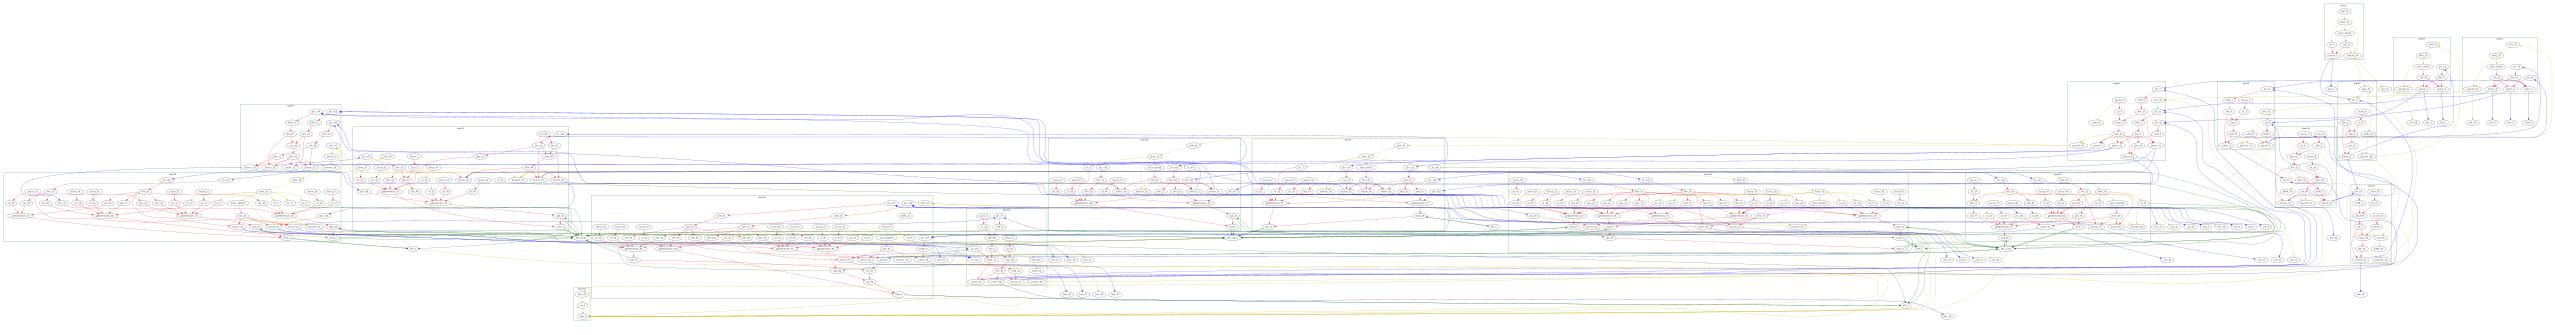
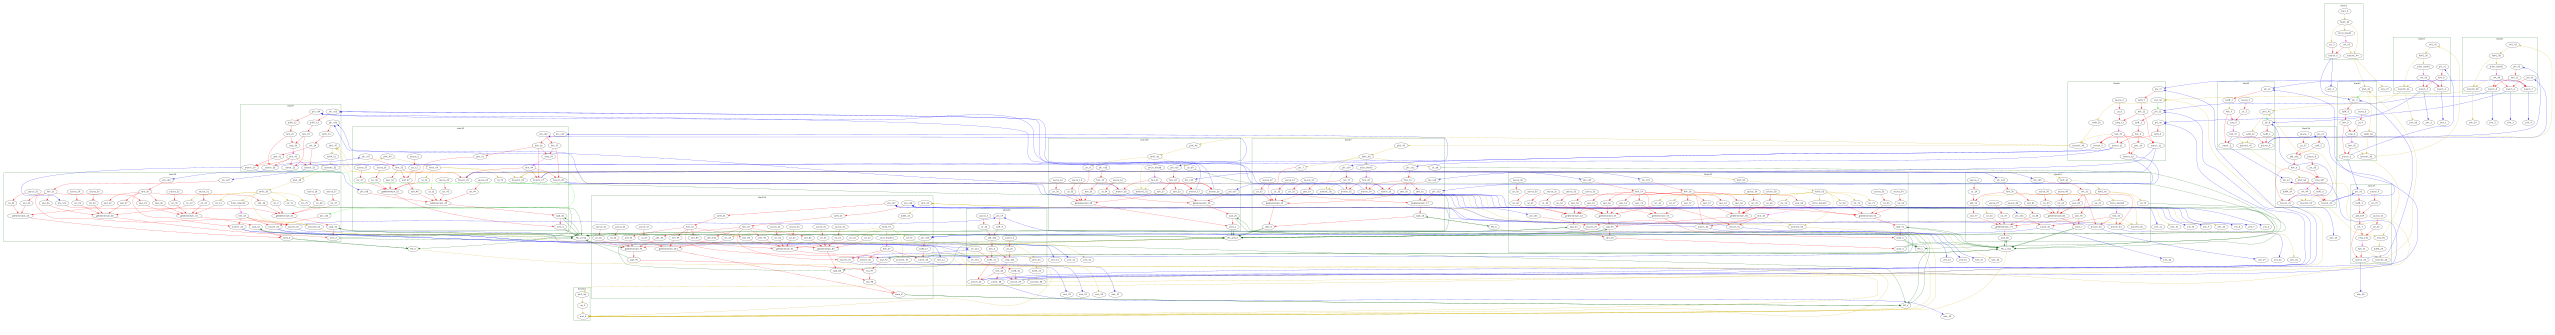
node "buffI_0": added
edge "forkC_64" -> "cst_72": added
edge "branch_21" -> "phi_n23": color blue -> green
